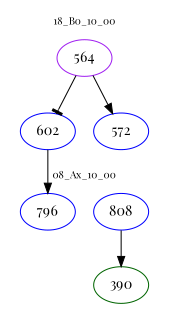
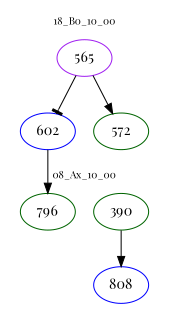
node "564": label "564" -> "565"
node "572": color blue -> darkgreen
node "796": color blue -> darkgreen
edge "808" -> "390": reversed
